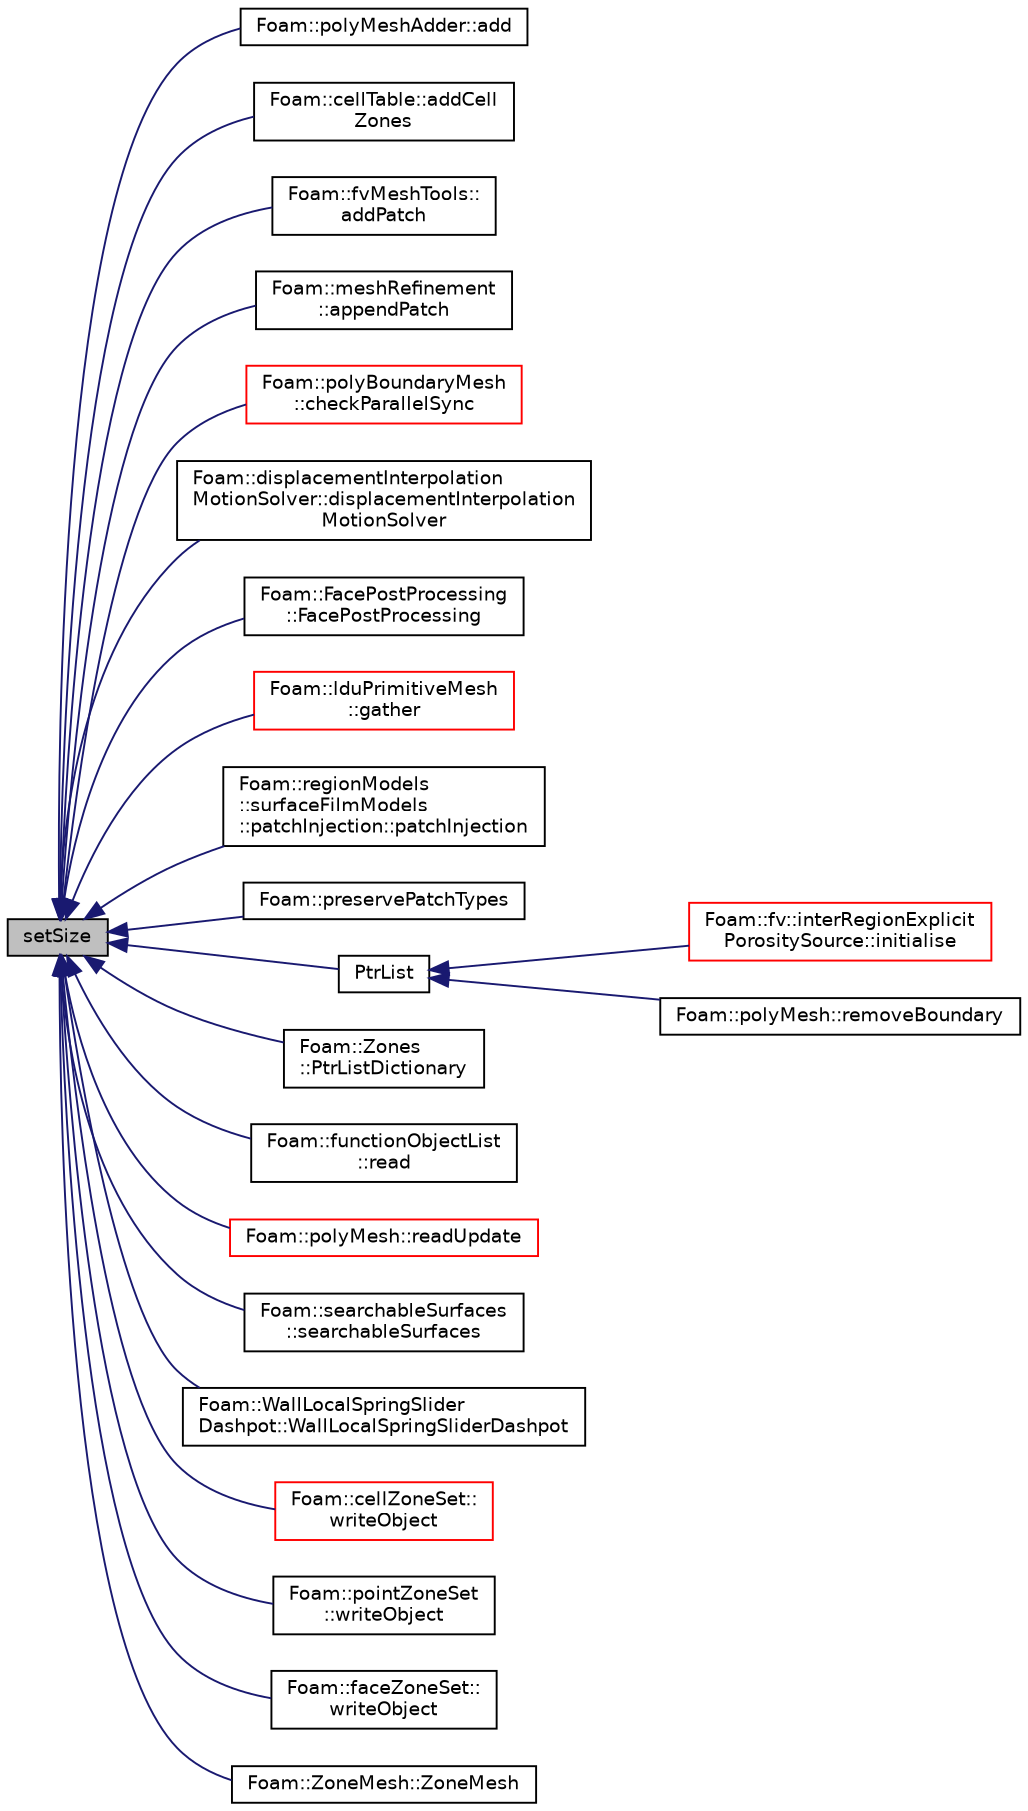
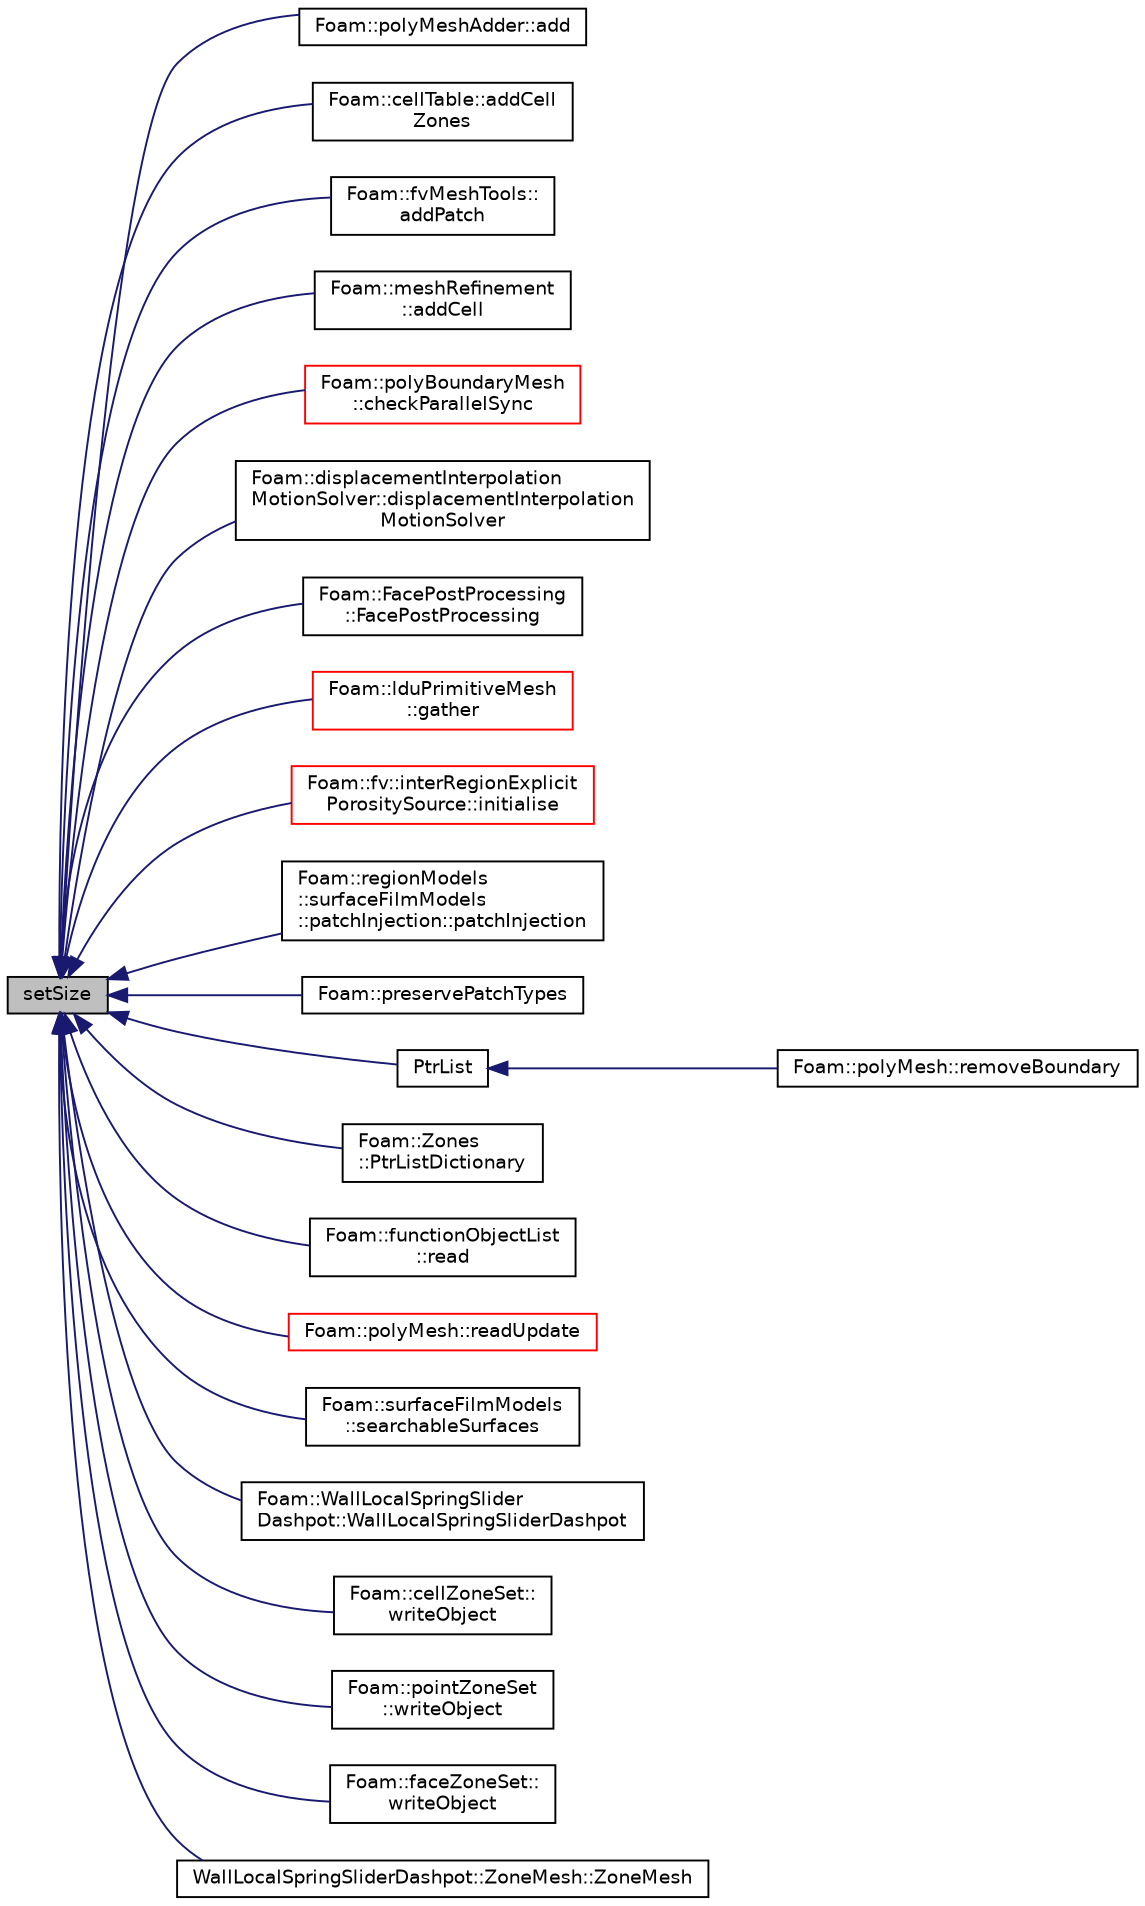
node "Foam::meshRefinement ::appendPatch": label "Foam::meshRefinement ::appendPatch" -> "Foam::meshRefinement ::addCell"
edge "Foam::fv::interRegionExplicit PorositySource::initialise" -> "PtrList": now "Foam::fv::interRegionExplicit PorositySource::initialise" -> "setSize"
node "Foam::searchableSurfaces ::searchableSurfaces": label "Foam::searchableSurfaces ::searchableSurfaces" -> "Foam::surfaceFilmModels ::searchableSurfaces"
node "Foam::cellZoneSet:: writeObject": color red -> black
node "Foam::ZoneMesh::ZoneMesh": label "Foam::ZoneMesh::ZoneMesh" -> "WallLocalSpringSliderDashpot::ZoneMesh::ZoneMesh"
